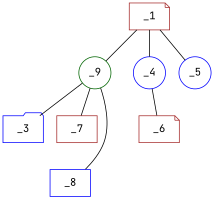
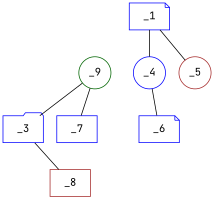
node "_1": color brown -> blue
edge "_1" -- "_9": removed
node "_5": color blue -> brown
node "_7": color brown -> blue
node "_6": color brown -> blue
edge "_9" -- "_8": now "_3" -- "_8"
node "_8": color blue -> brown
